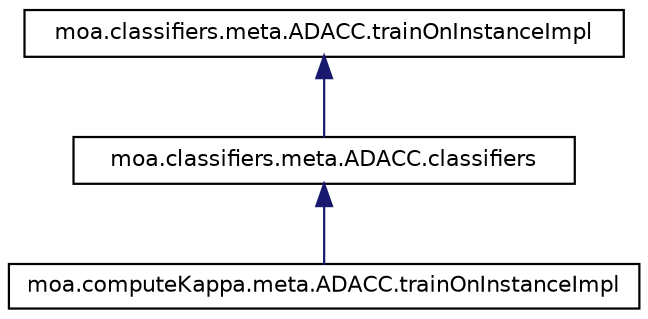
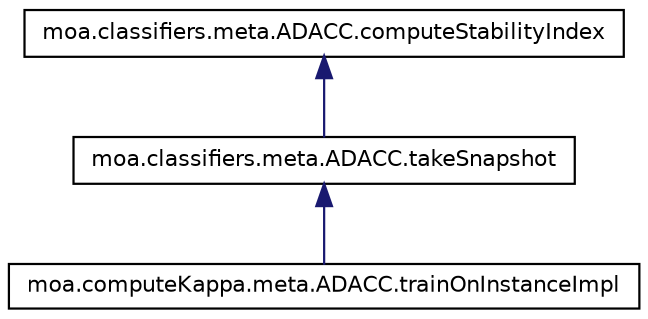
node "moa.classifiers.meta.ADACC.trainOnInstanceImpl": label "moa.classifiers.meta.ADACC.trainOnInstanceImpl" -> "moa.classifiers.meta.ADACC.computeStabilityIndex"
node "moa.classifiers.meta.ADACC.classifiers": label "moa.classifiers.meta.ADACC.classifiers" -> "moa.classifiers.meta.ADACC.takeSnapshot"
